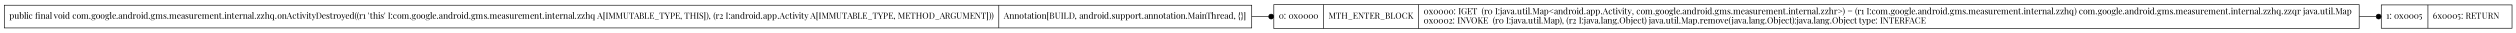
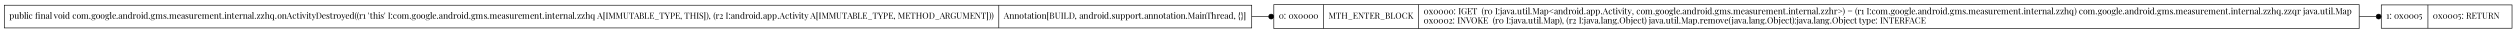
node "1: 0x0005": text "6x0005: RETURN" -> "0x0005: RETURN"
